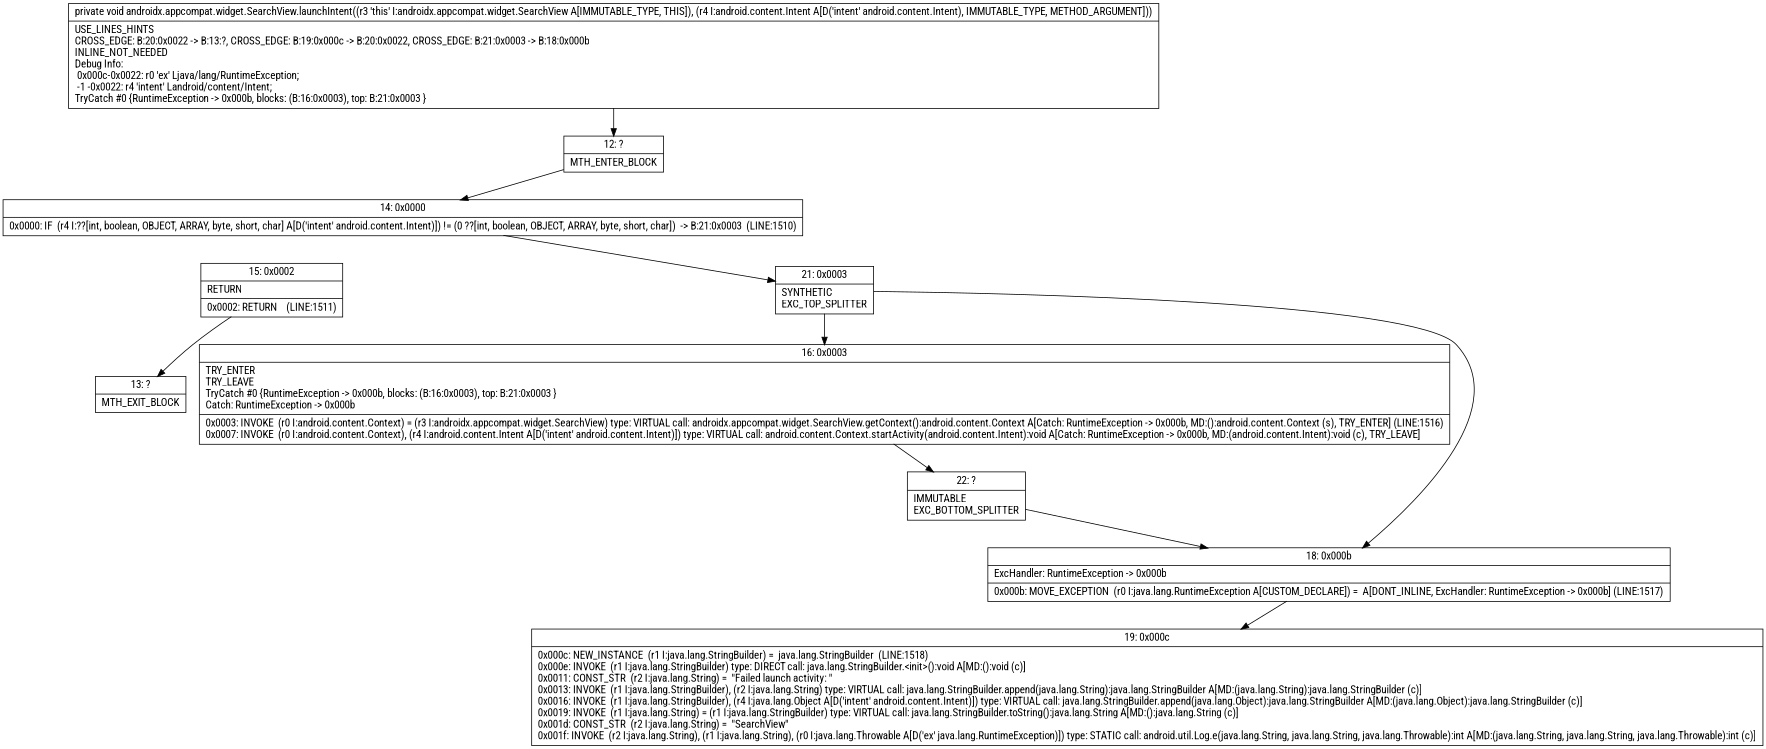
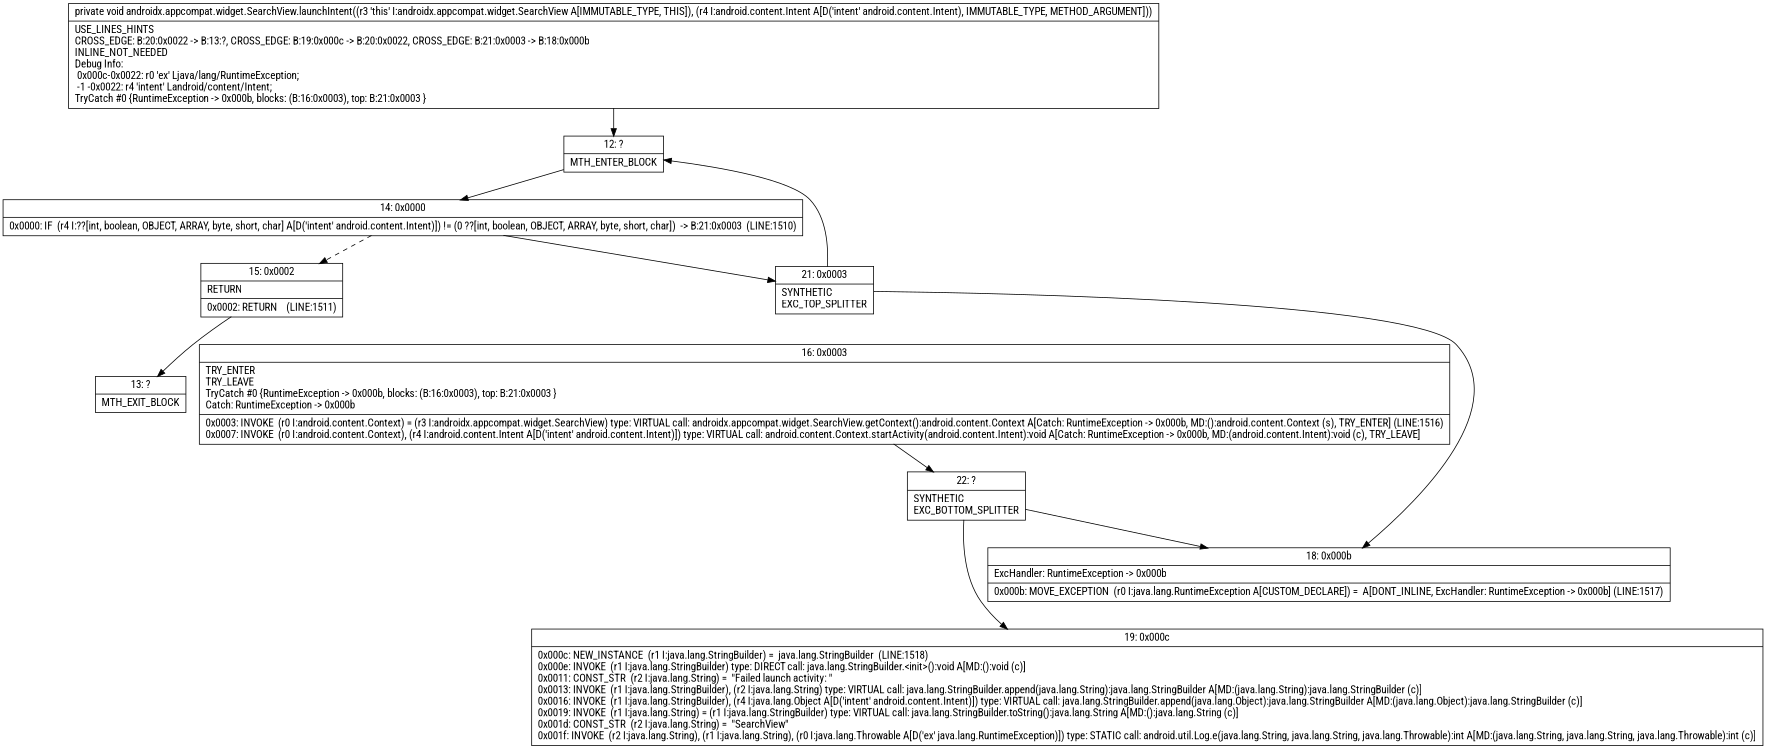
edge "14: 0x0000" -> "15: 0x0002": added
edge "21: 0x0003" -> "16: 0x0003": now "21: 0x0003" -> "12: ?"
node "22: ?": text "IMMUTABLE" -> "SYNTHETIC"
edge "18: 0x000b" -> "19: 0x000c": now "22: ?" -> "19: 0x000c"
